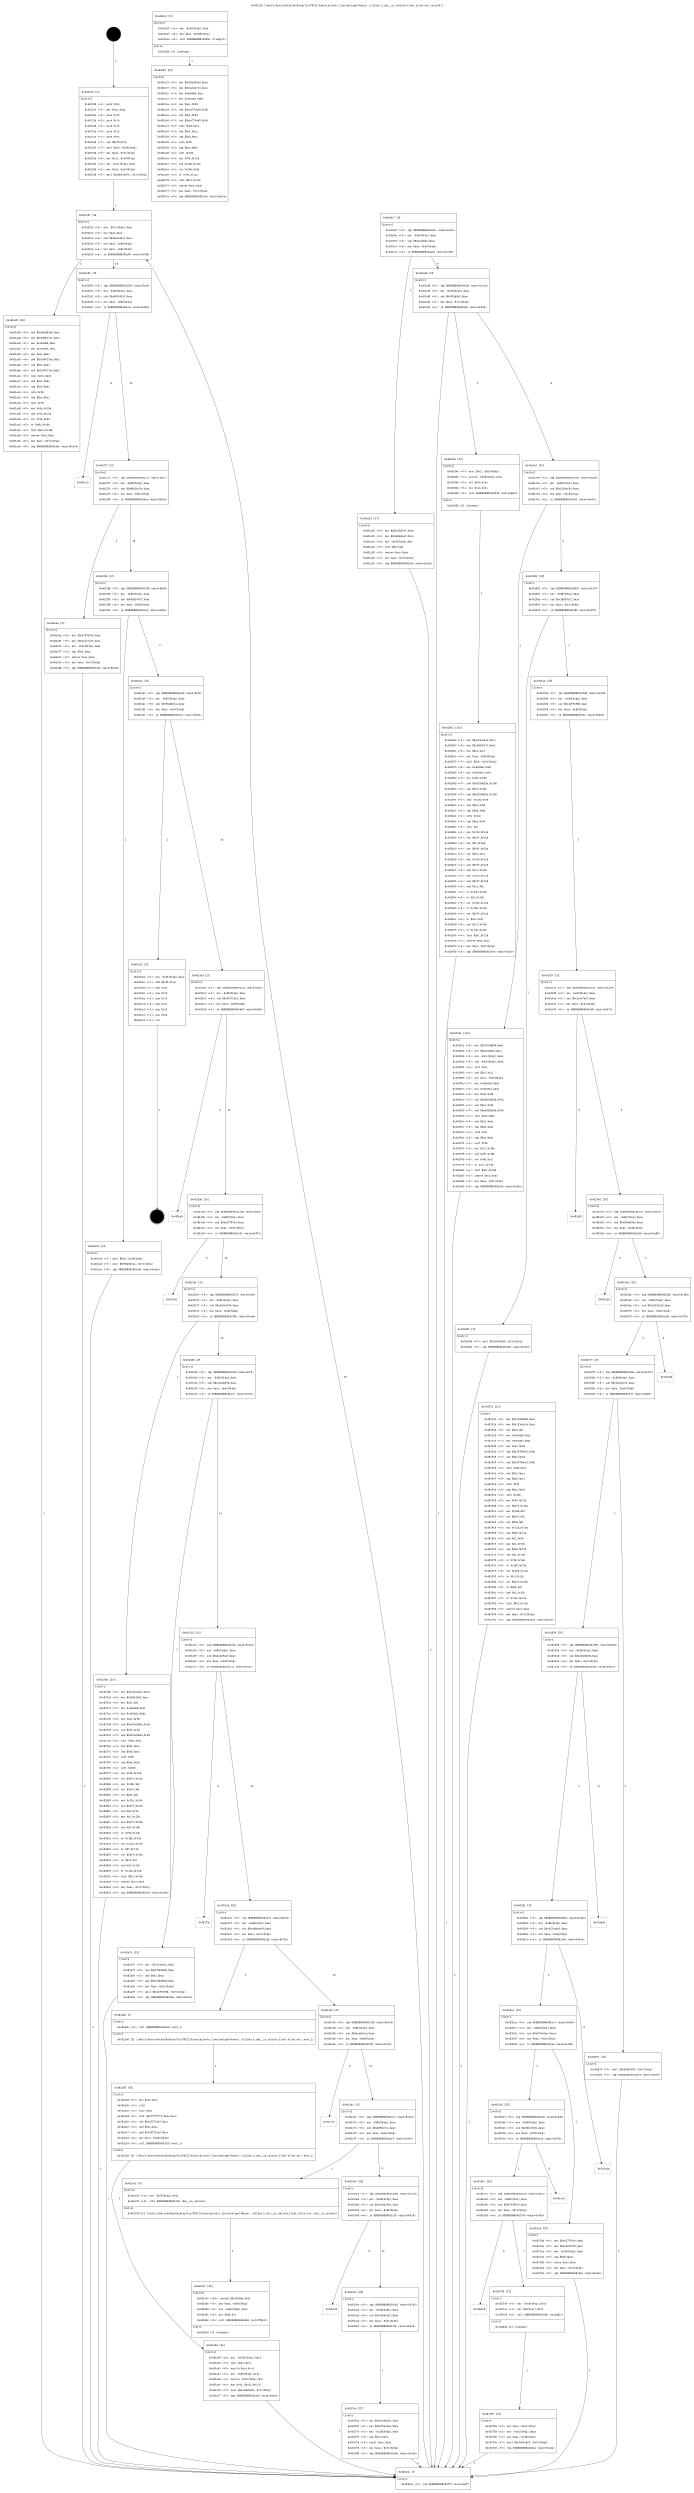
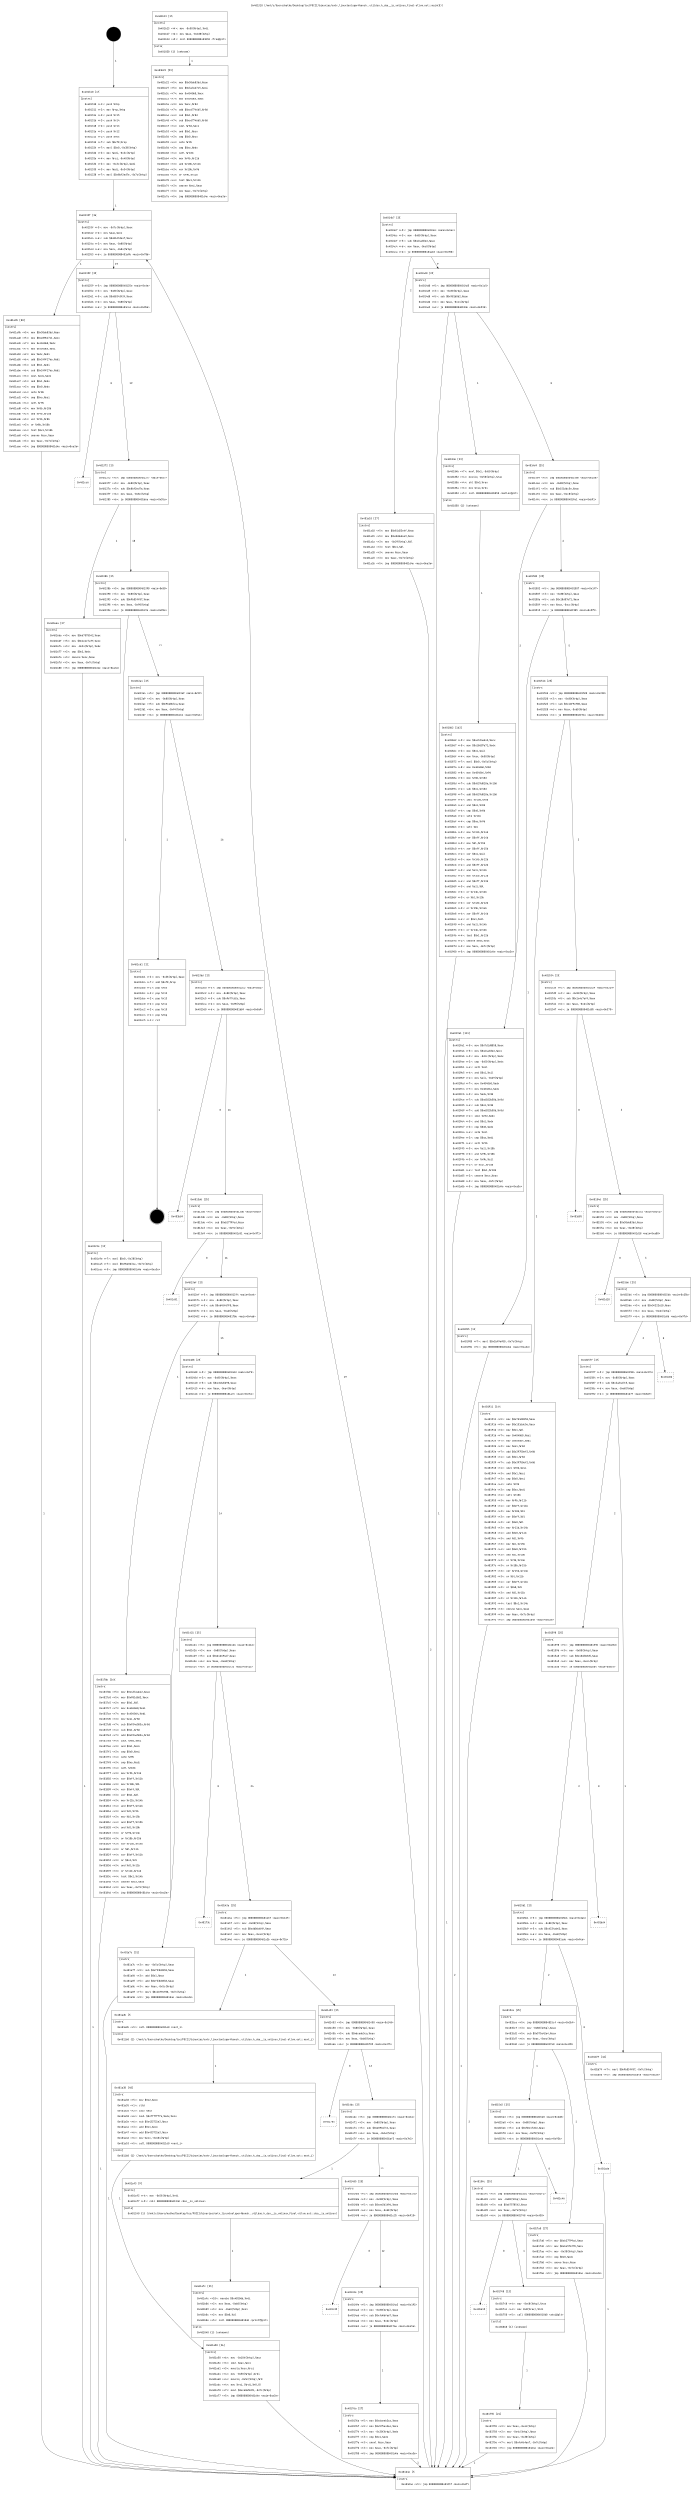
edge "0x40151b [25]" -> "0x401911 [144]": added, label "2"
edge "0x401b7f [12]" -> "0x401d4e [5]": now "0x401cde" -> "0x401d4e [5]"
